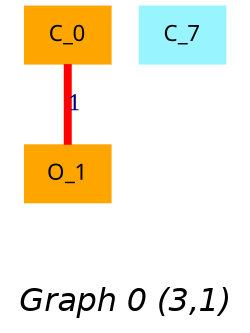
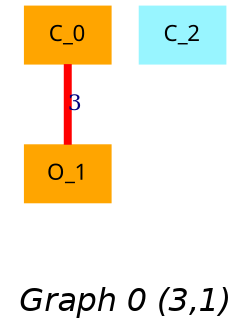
node "C_7": label "C_7" -> "C_2"
edge "C_0" -- "O_1": label "1" -> "3"
